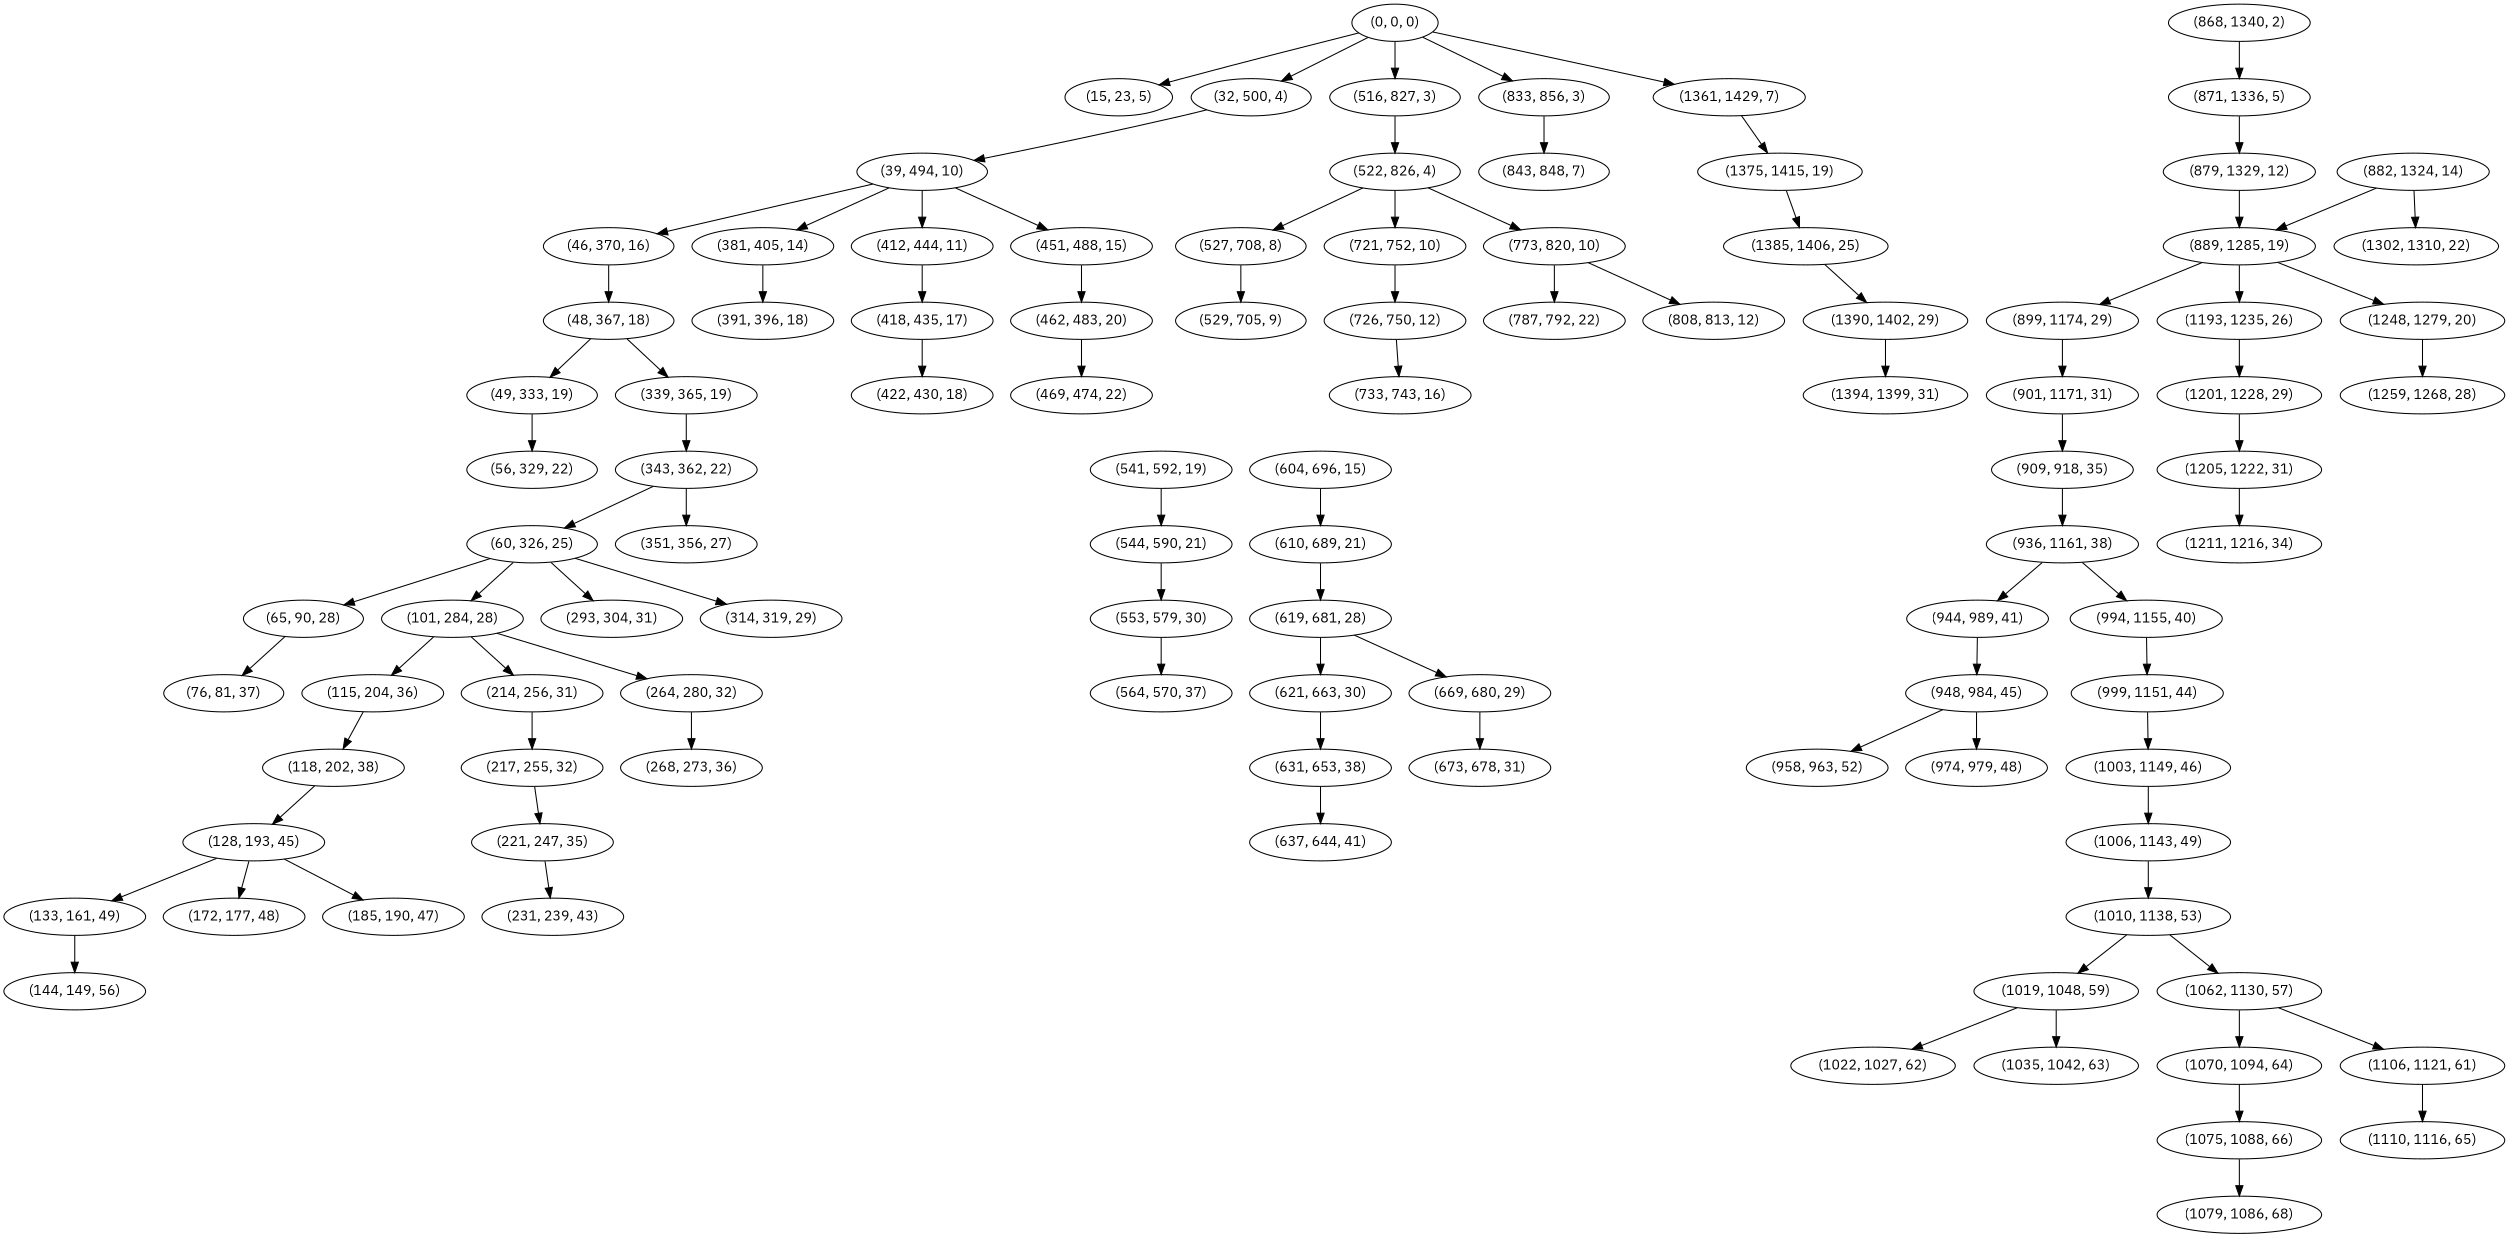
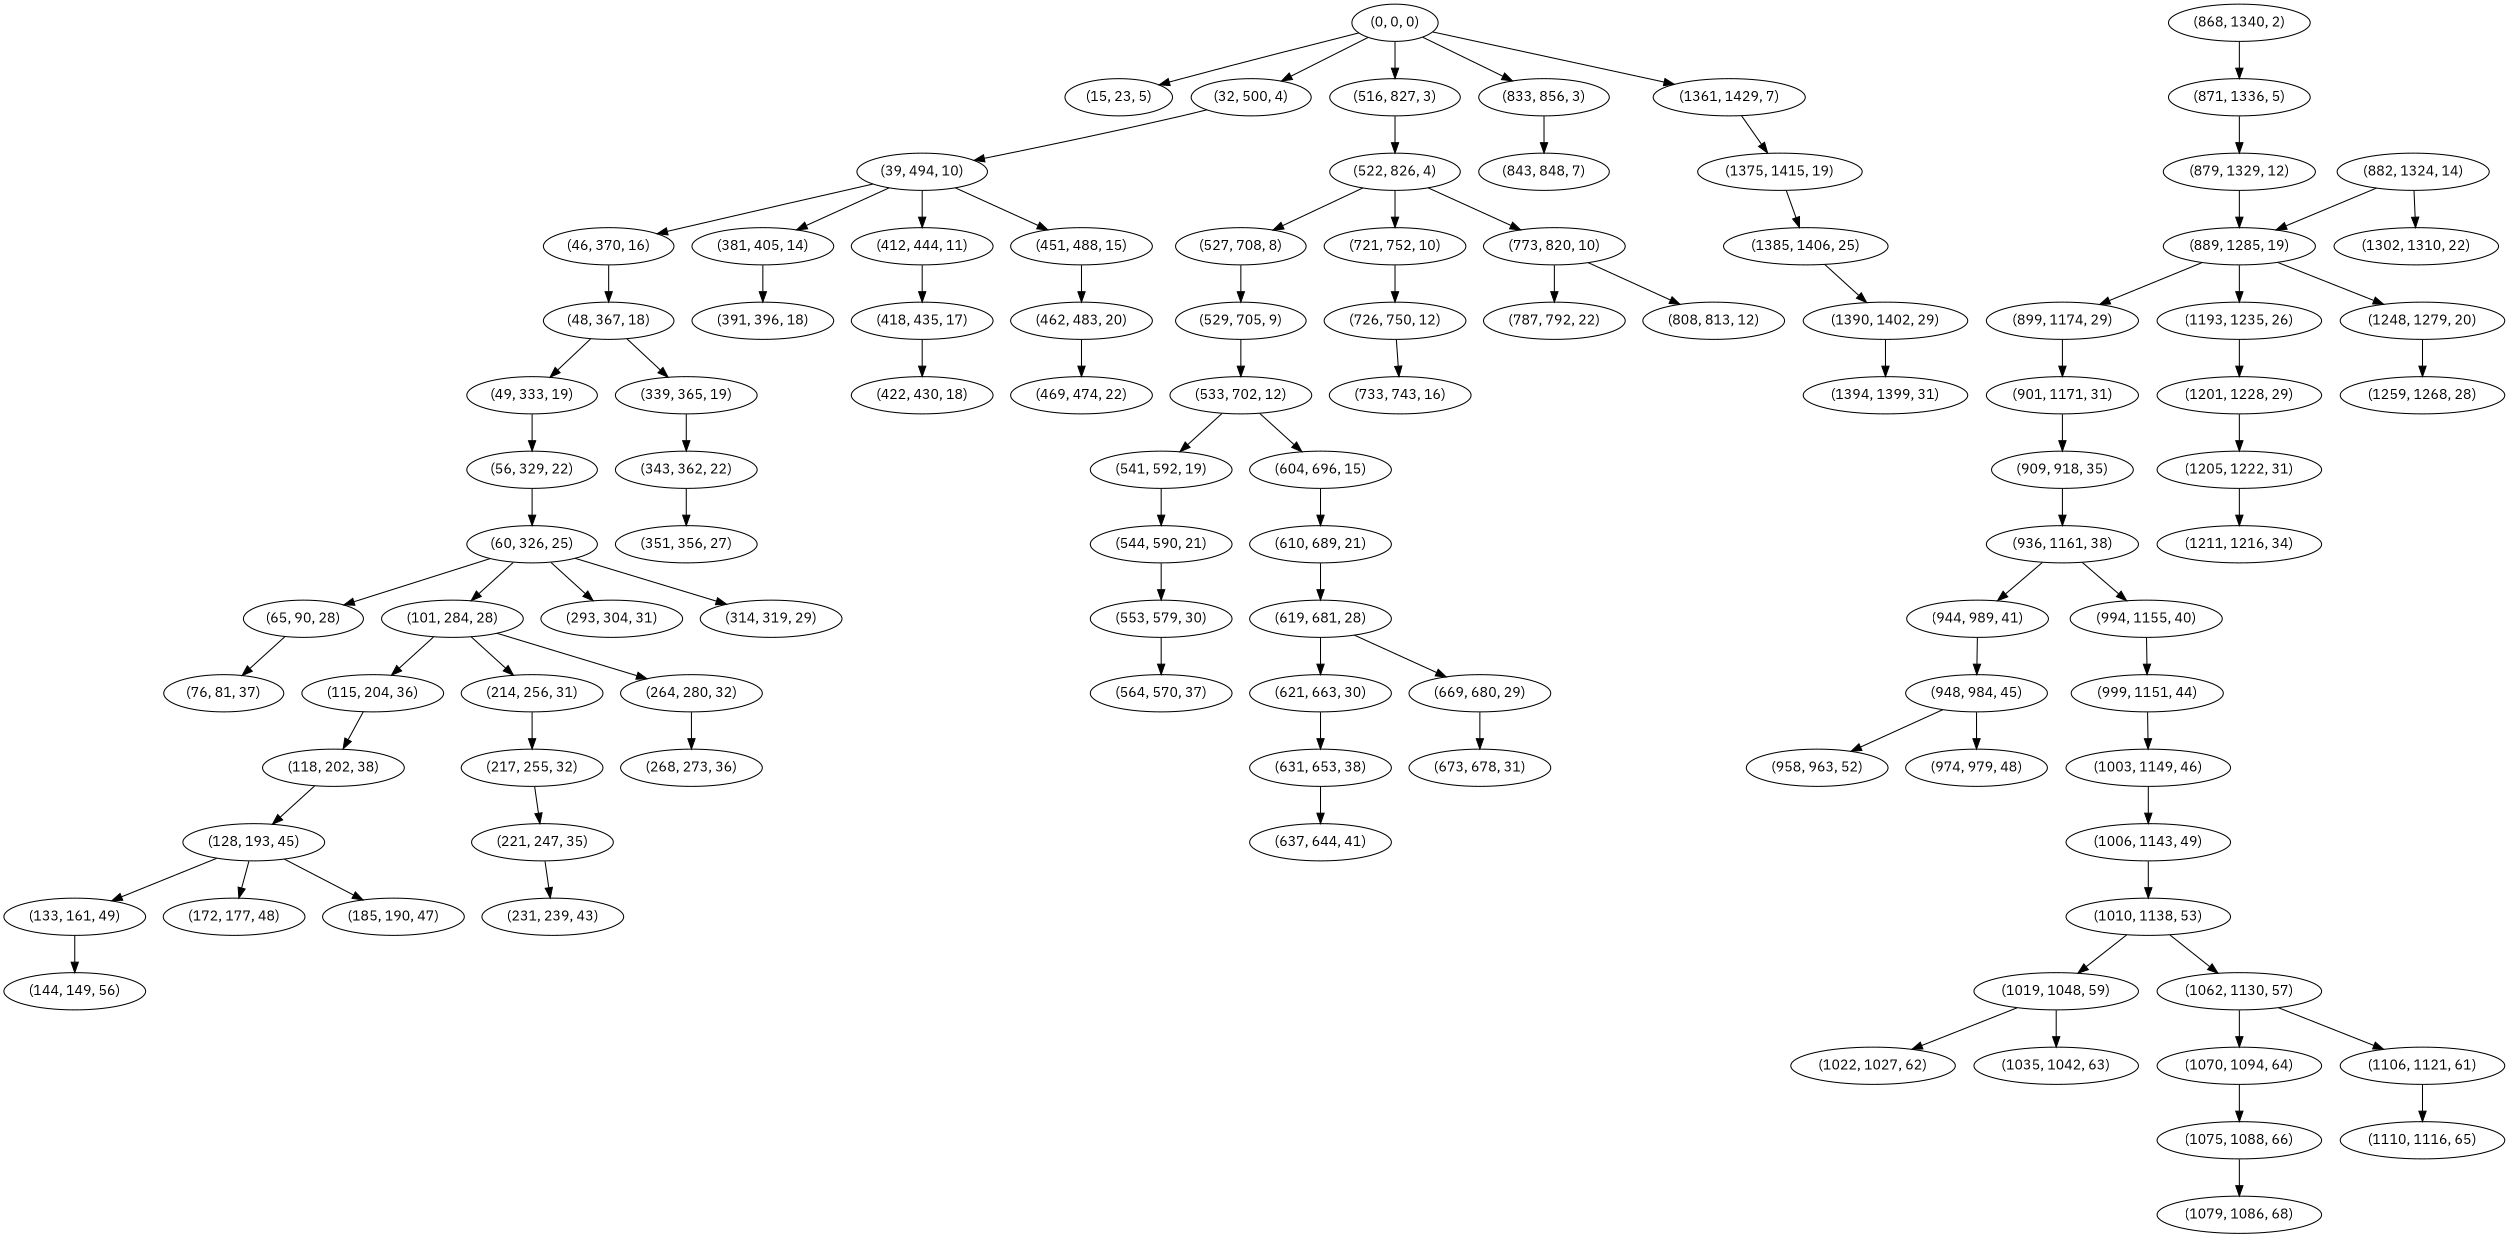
node "(533, 702, 12)": added
edge "(343, 362, 22)" -> "(60, 326, 25)": now "(56, 329, 22)" -> "(60, 326, 25)"
